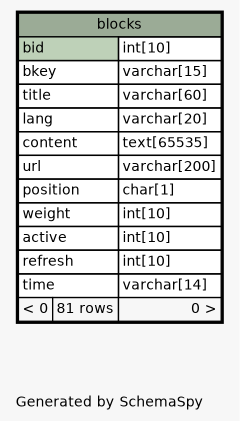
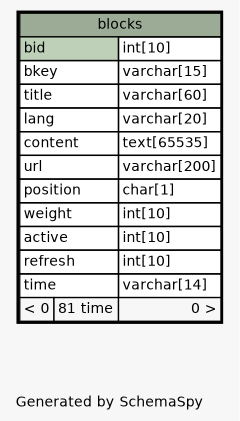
node "blocks": text "81 rows" -> "81 time"
